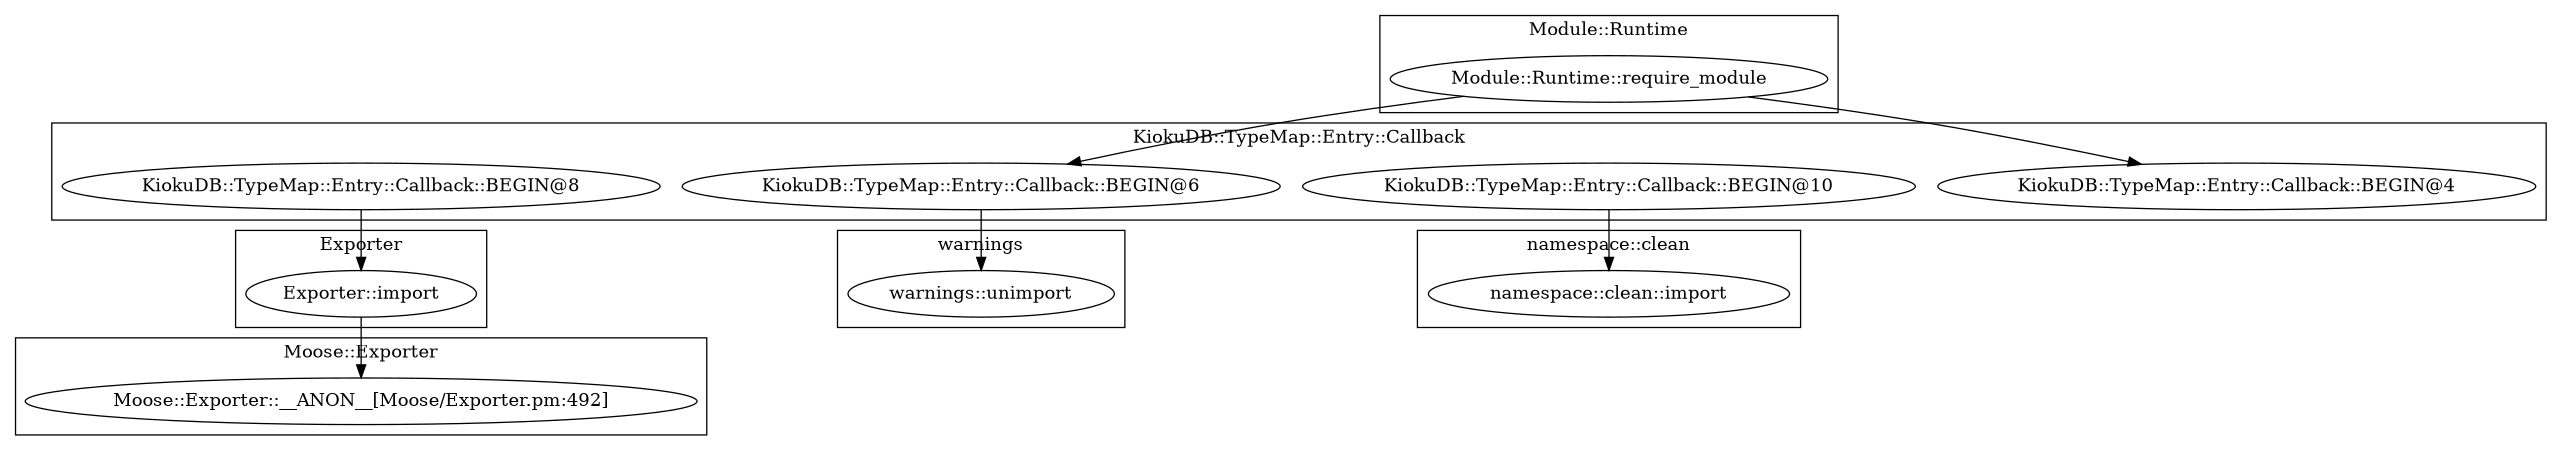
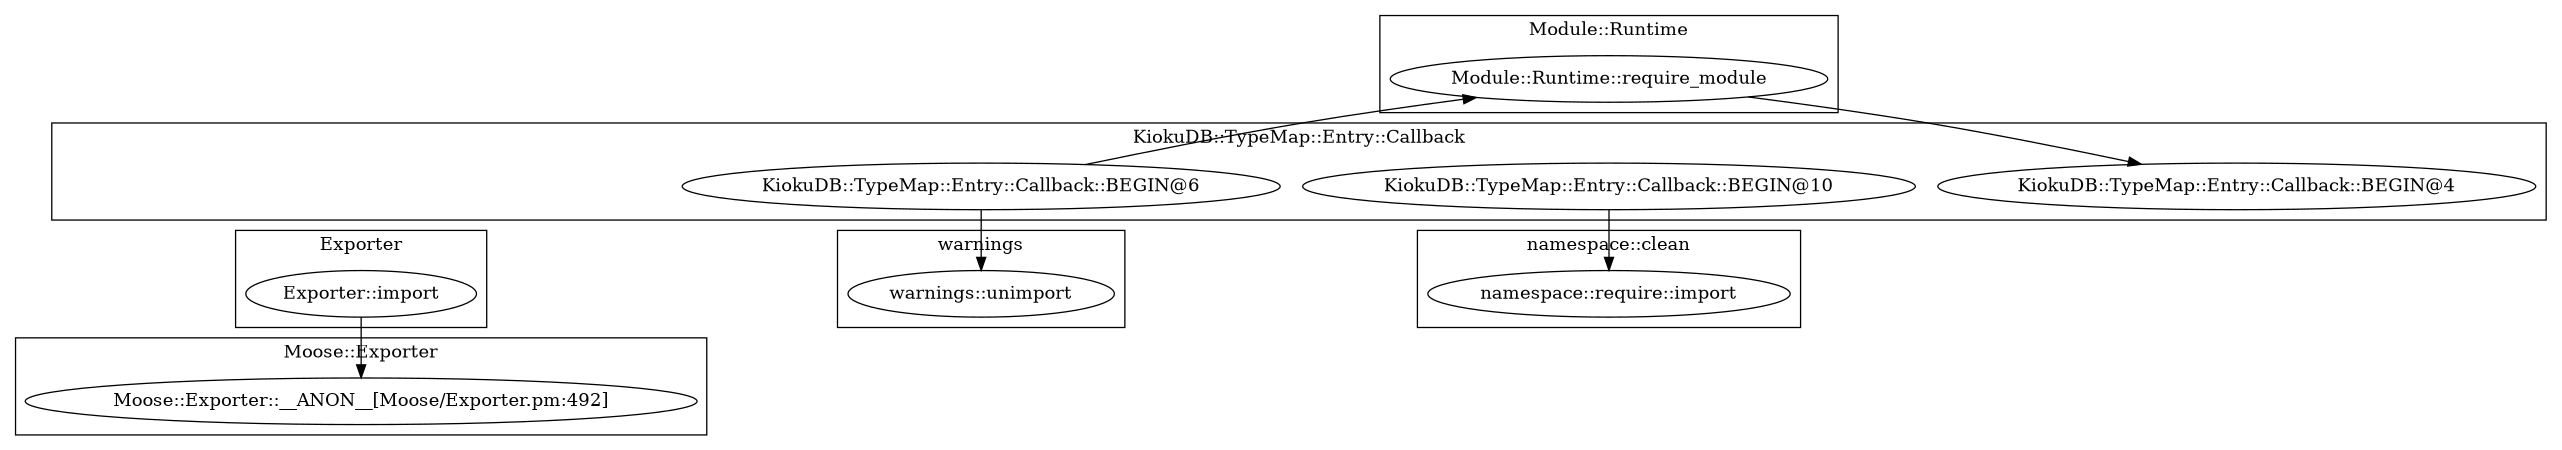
edge "Module::Runtime::require_module" -> "KiokuDB::TypeMap::Entry::Callback::BEGIN@6": reversed
node "KiokuDB::TypeMap::Entry::Callback::BEGIN@8": removed
node "namespace::clean::import": label "namespace::clean::import" -> "namespace::require::import"
